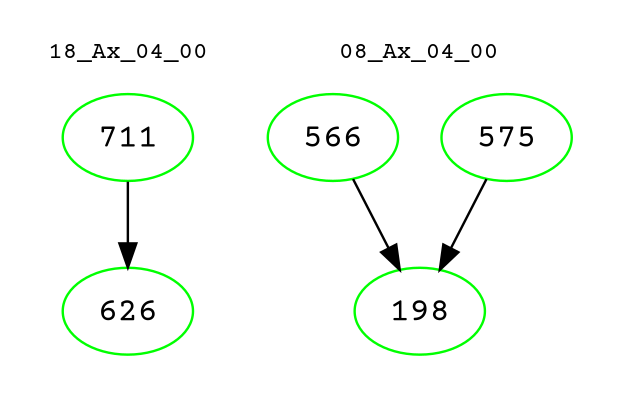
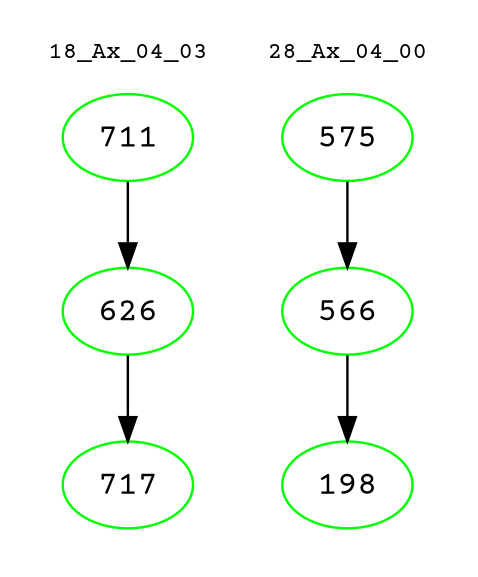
cluster "18_Ax_04_00": label "18_Ax_04_00" -> "18_Ax_04_03"
cluster "08_Ax_04_00": label "08_Ax_04_00" -> "28_Ax_04_00"
edge "575" -> "198": now "575" -> "566"
node "717": added
